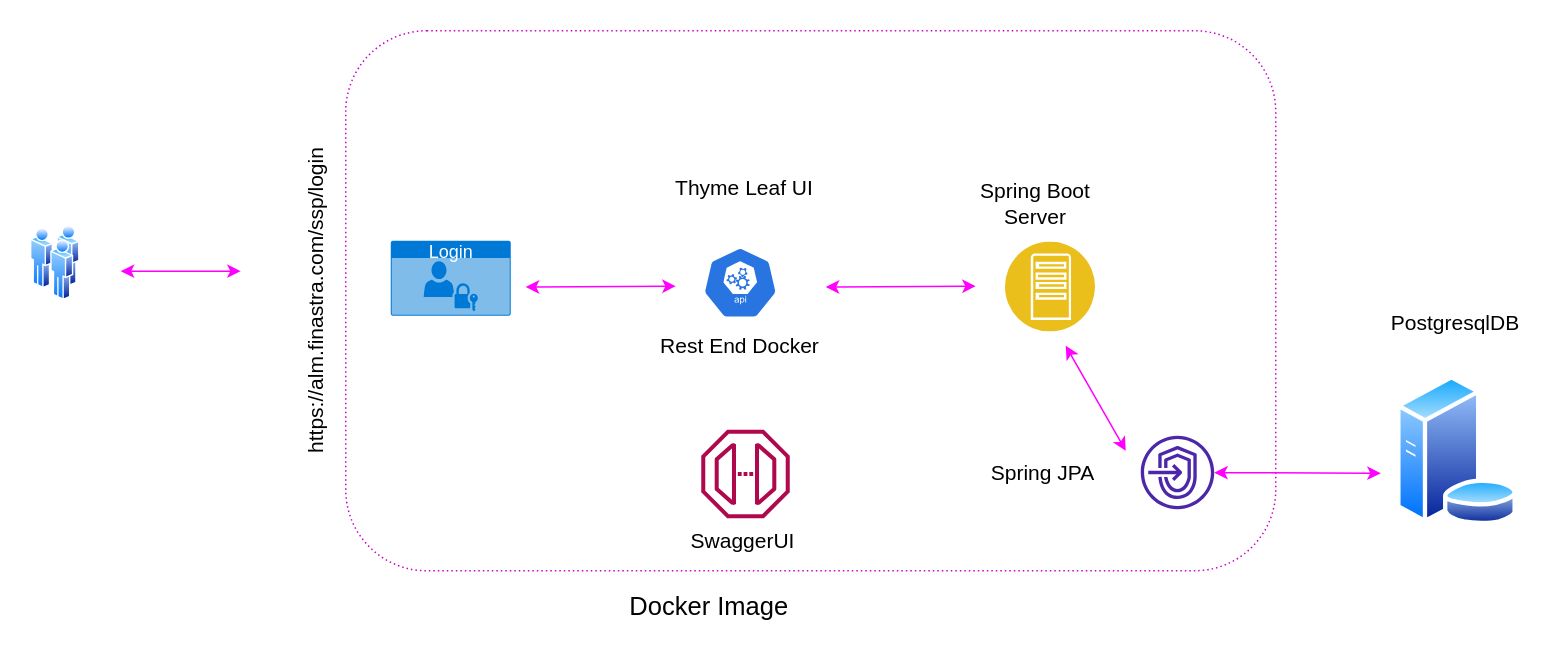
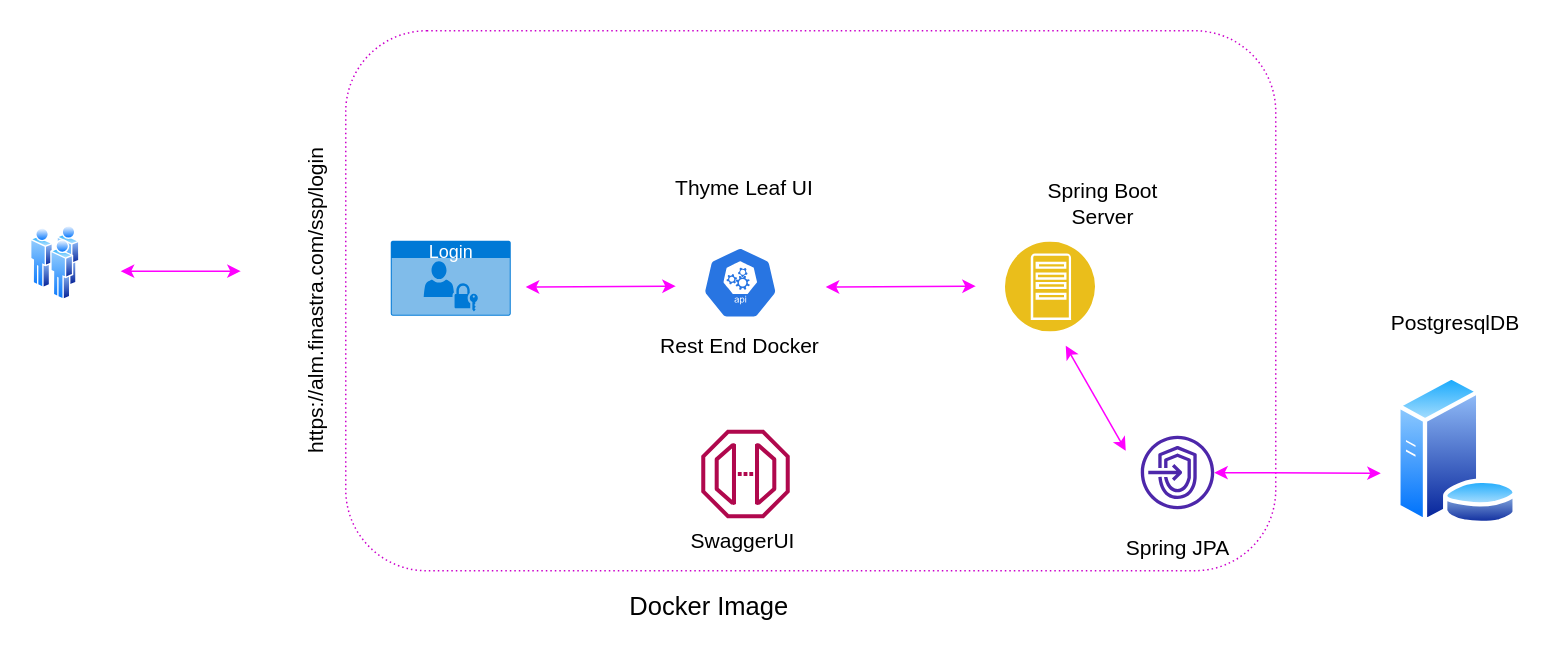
node "Spring Boot Server": moved (1036, 203) -> (1103, 203)
node "Spring JPA": moved (1043, 473) -> (1178, 548)
